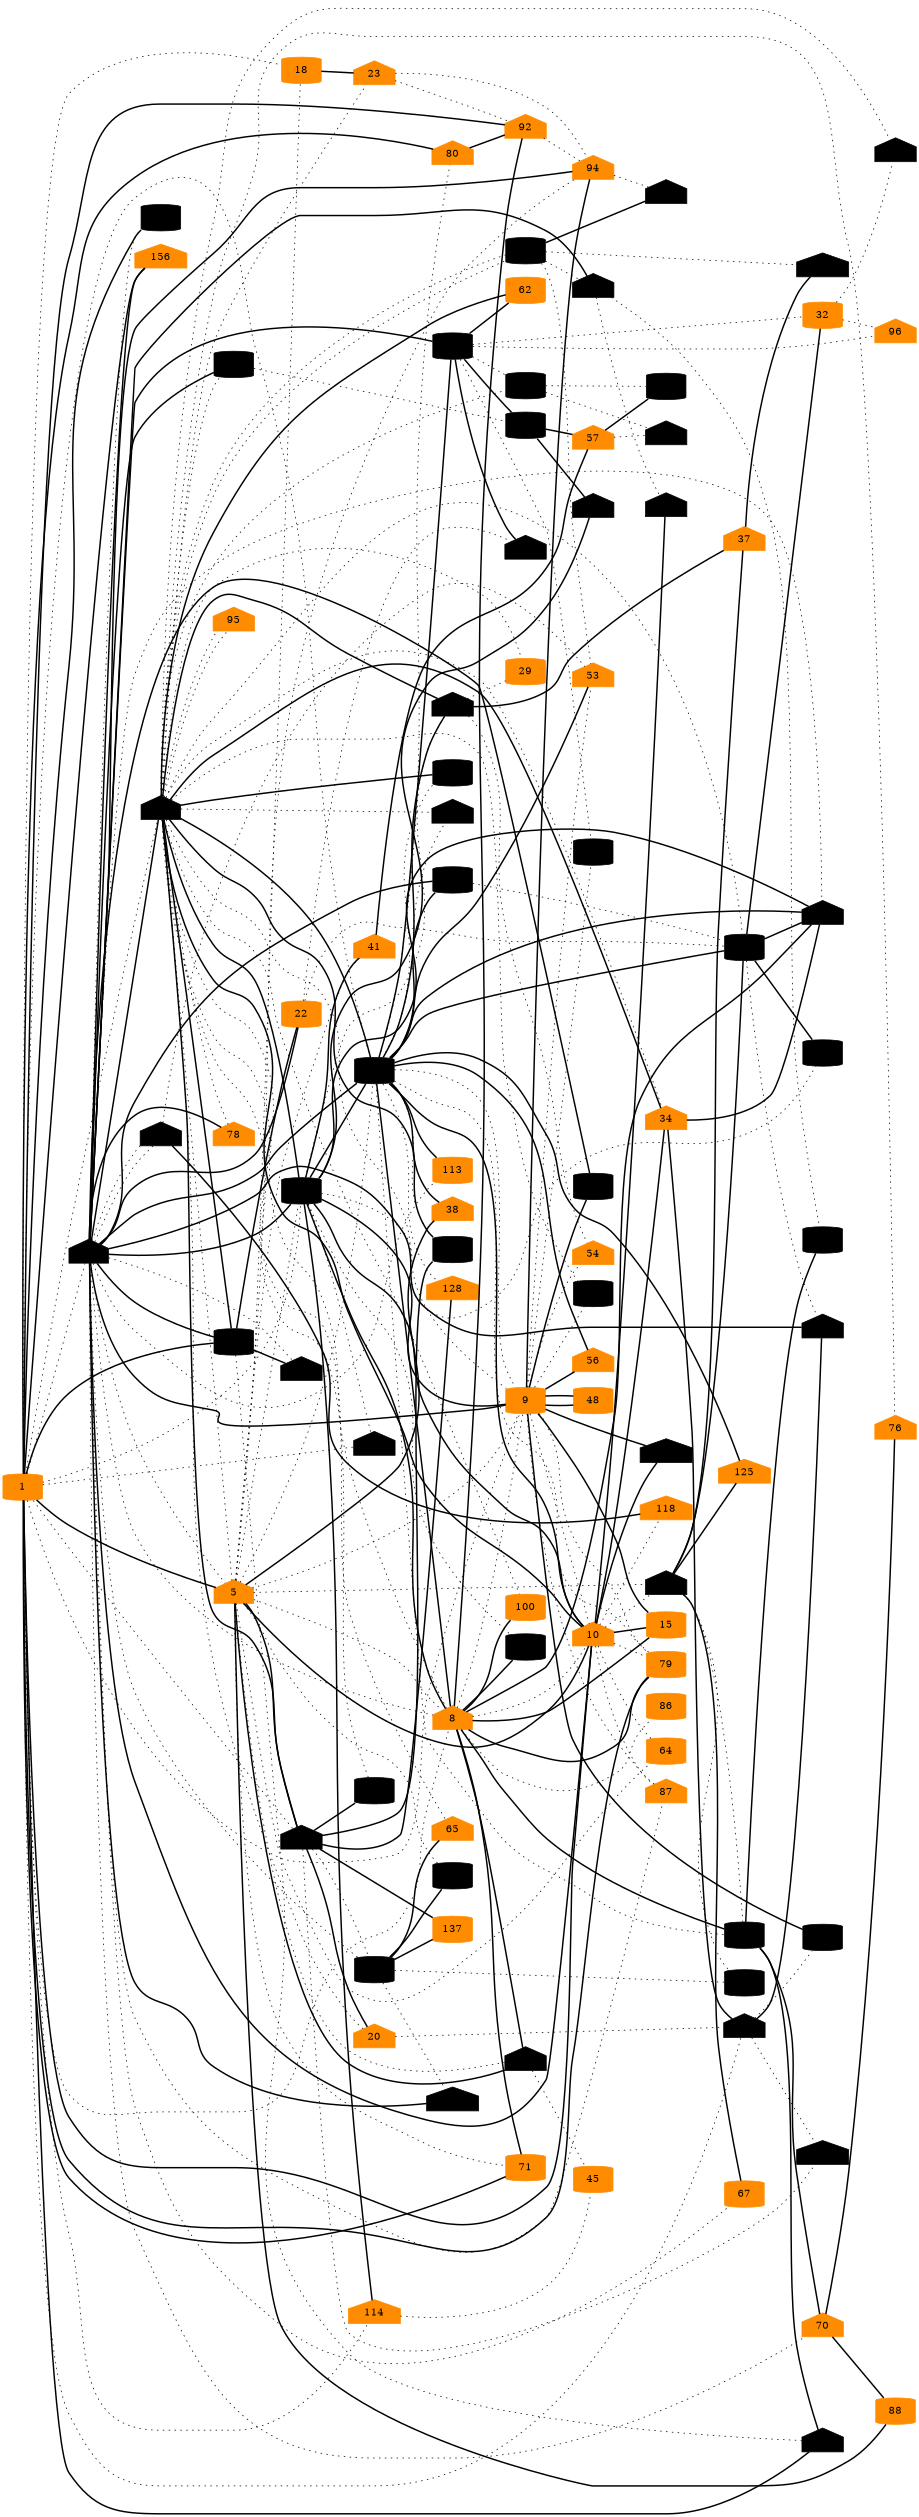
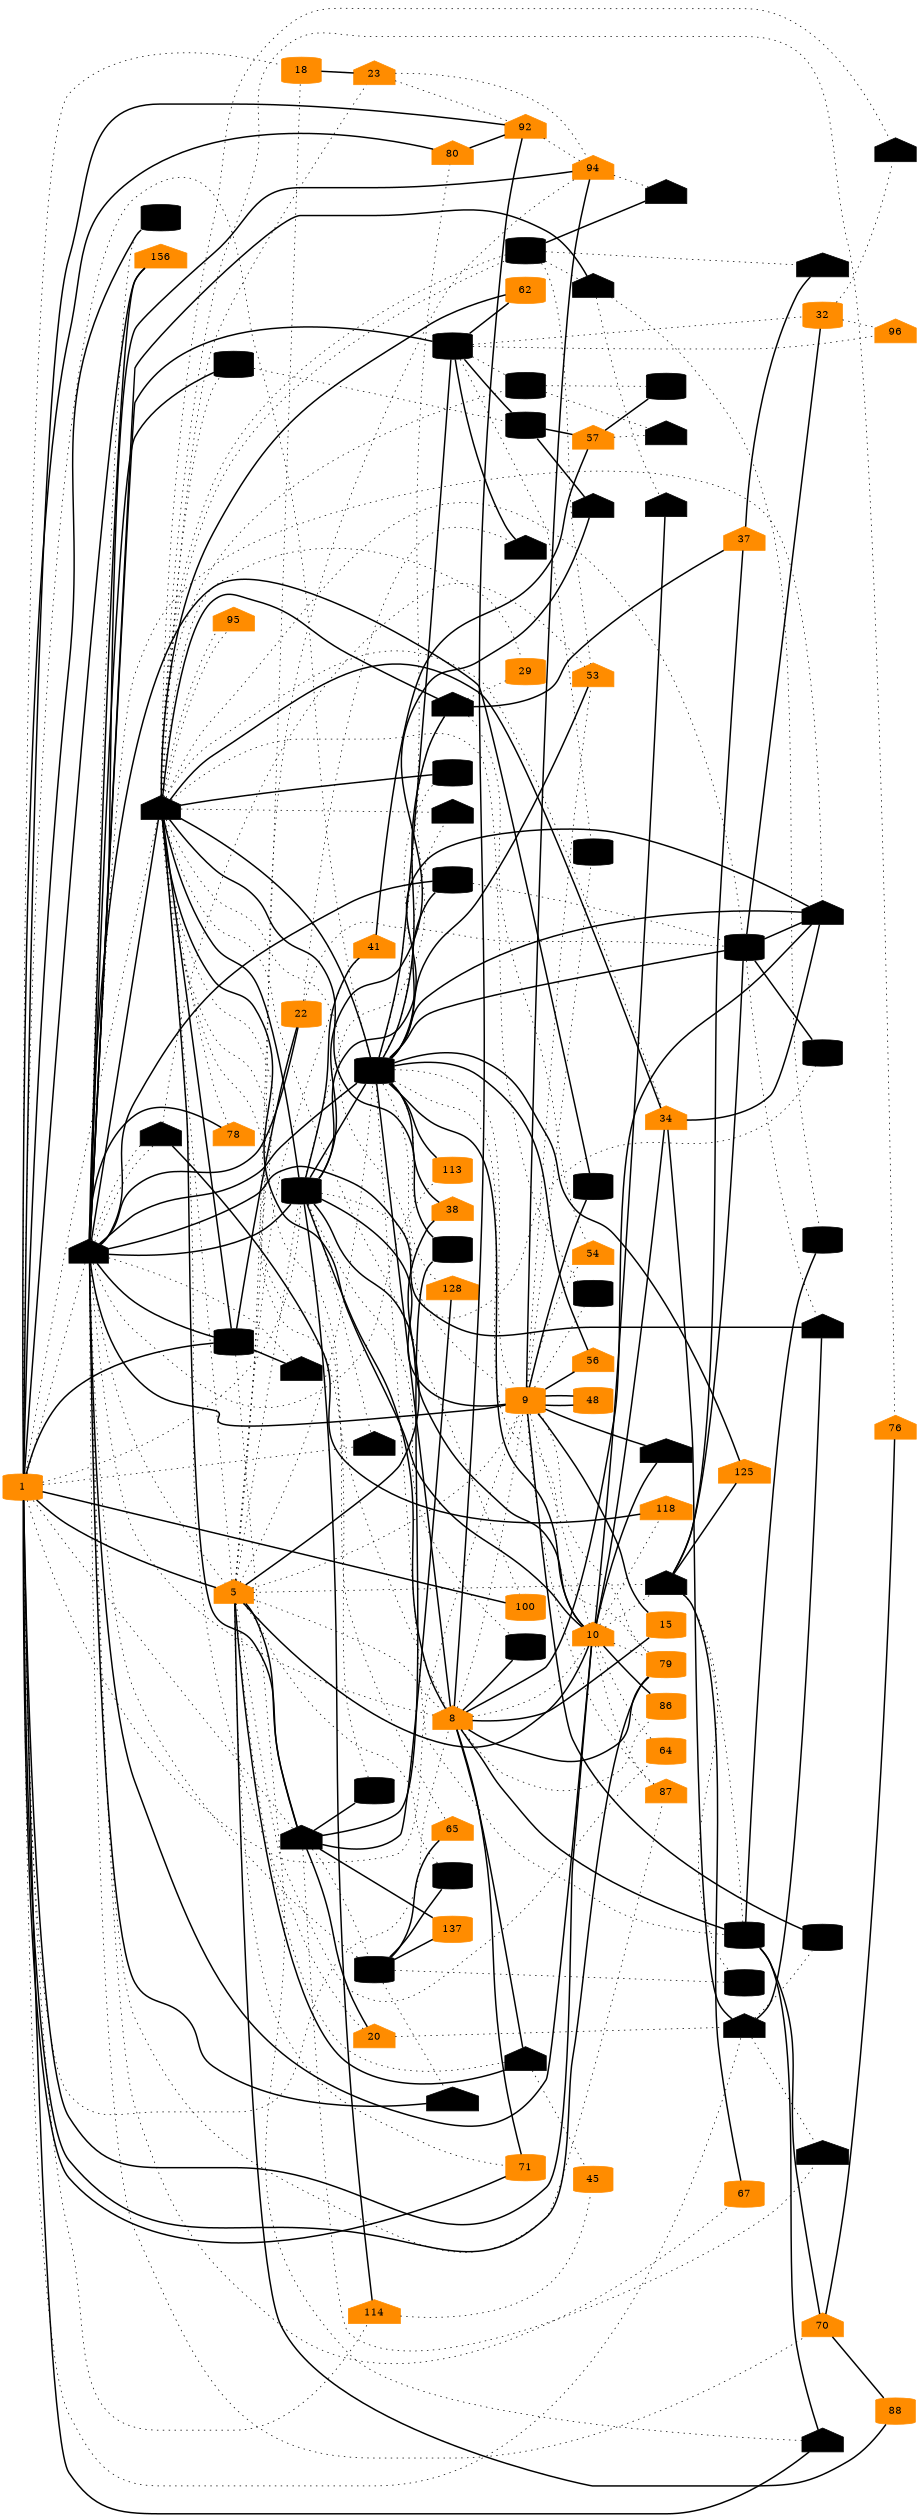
edge "15" -- "10": now "86" -- "10"
edge "100" -- "8": now "100" -- "1"
